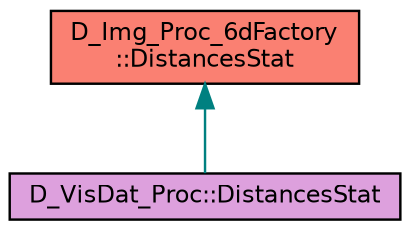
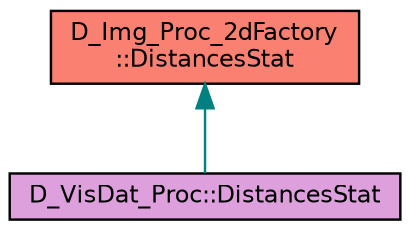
node "D_Img_Proc_6dFactory ::DistancesStat": label "D_Img_Proc_6dFactory ::DistancesStat" -> "D_Img_Proc_2dFactory ::DistancesStat"
